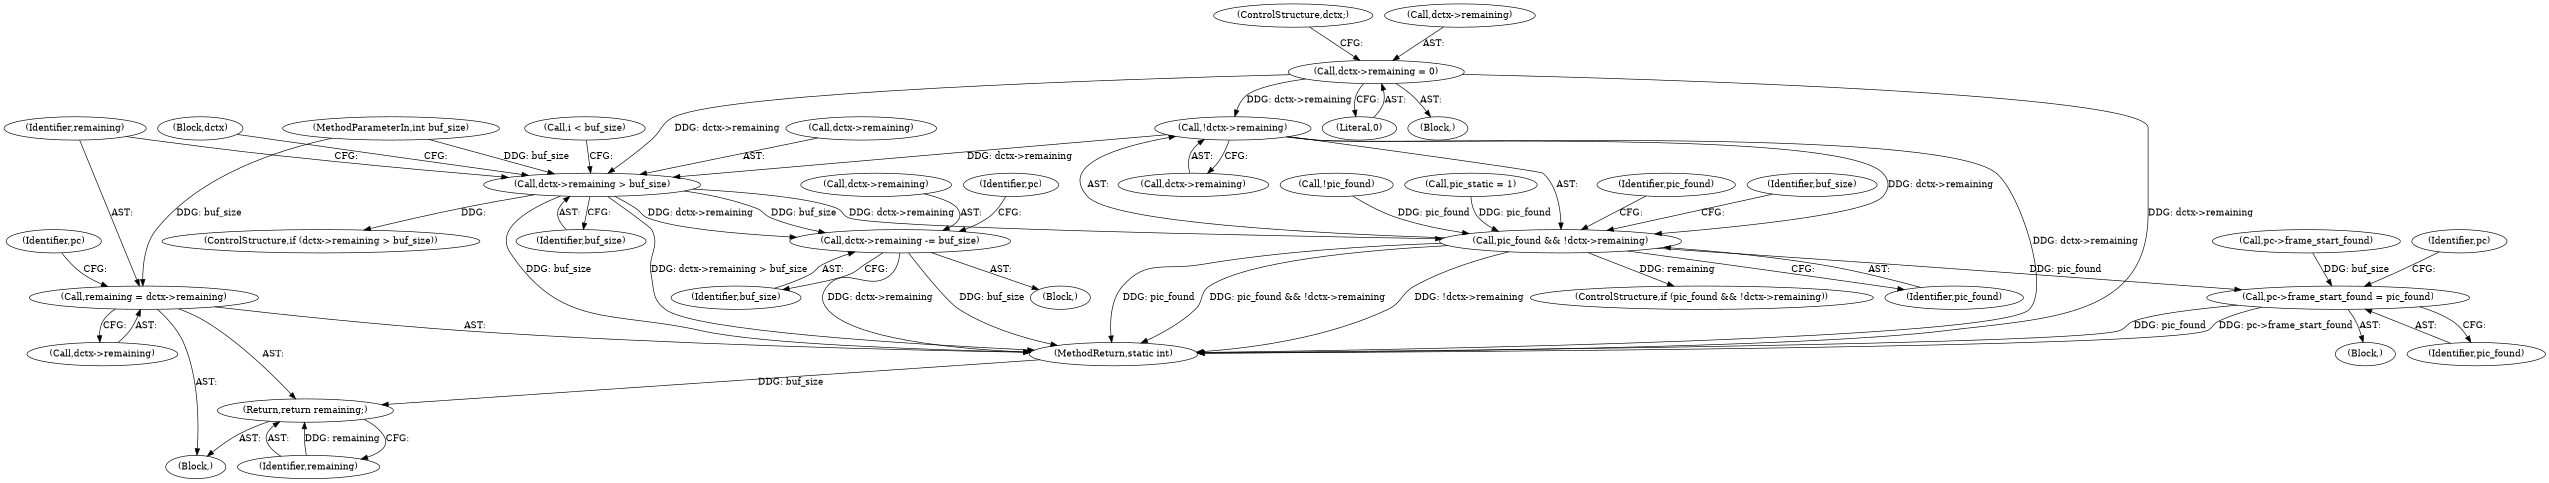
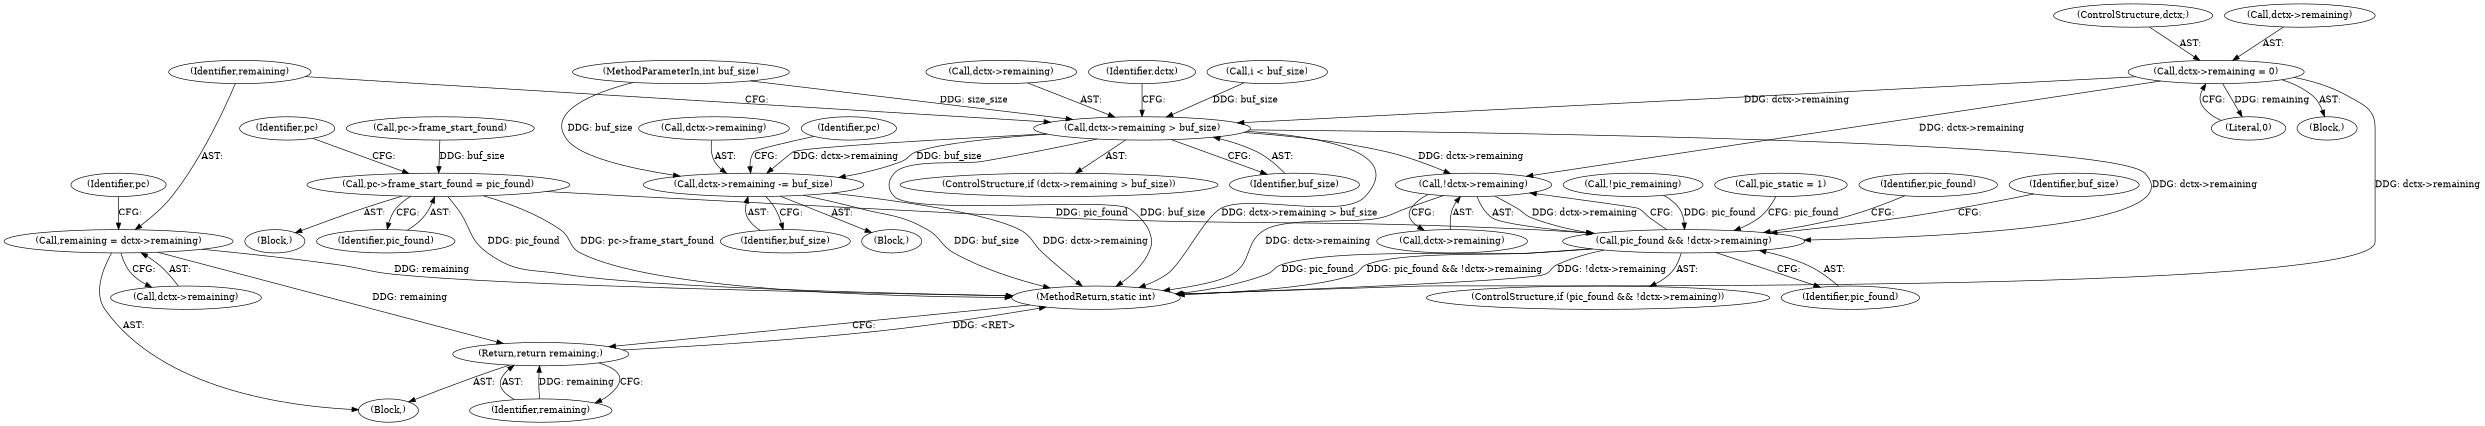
edge "(ControlStructure,dctx;)" -> "(Call,dctx->remaining = 0)": label "CFG: " -> "AST: "
edge "(Call,dctx->remaining = 0)" -> "(Literal,0)": label "CFG: " -> "DDG: remaining"
edge "(Literal,0)" -> "(Call,dctx->remaining = 0)": label "AST: " -> "CFG: "
node "(Block,dctx)": label "(Block,dctx)" -> "(Identifier,dctx)"
edge "(Call,!dctx->remaining)" -> "(Call,dctx->remaining > buf_size)": reversed
edge "(MethodParameterIn,int buf_size)" -> "(Call,dctx->remaining > buf_size)": label "DDG: buf_size" -> "DDG: size_size"
edge "(Call,i < buf_size)" -> "(Call,dctx->remaining > buf_size)": label "CFG: " -> "DDG: buf_size"
edge "(MethodParameterIn,int buf_size)" -> "(Call,remaining = dctx->remaining)": now "(MethodParameterIn,int buf_size)" -> "(Call,dctx->remaining -= buf_size)"
edge "(Call,pic_found && !dctx->remaining)" -> "(Call,!dctx->remaining)": label "AST: " -> "CFG: "
node "(Call,!pic_found)": label "(Call,!pic_found)" -> "(Call,!pic_remaining)"
edge "(Call,dctx->remaining > buf_size)" -> "(ControlStructure,if (dctx->remaining > buf_size))": label "DDG: " -> "AST: "
edge "(Call,pic_static = 1)" -> "(Call,pic_found && !dctx->remaining)": label "DDG: pic_found" -> "CFG: pic_found"
edge "(Call,pic_found && !dctx->remaining)" -> "(Call,pc->frame_start_found = pic_found)": reversed
edge "(Call,pic_found && !dctx->remaining)" -> "(ControlStructure,if (pic_found && !dctx->remaining))": label "DDG: remaining" -> "AST: "
edge "(Call,remaining = dctx->remaining)" -> "(MethodReturn,static int)": label "AST: " -> "DDG: remaining"
edge "(Return,return remaining;)" -> "(MethodReturn,static int)": added, label "DDG: <RET>"
edge "(Call,remaining = dctx->remaining)" -> "(Return,return remaining;)": label "AST: " -> "DDG: remaining"
edge "(MethodReturn,static int)" -> "(Return,return remaining;)": label "DDG: buf_size" -> "CFG: "
